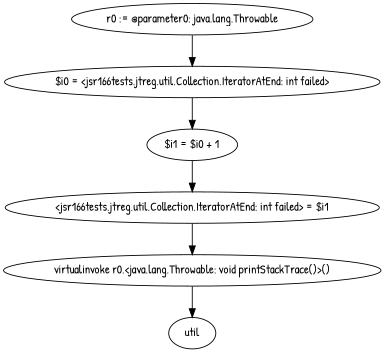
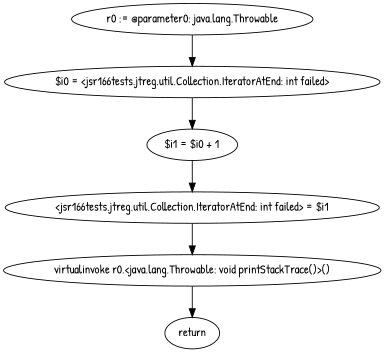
node "util": label "util" -> "return"
